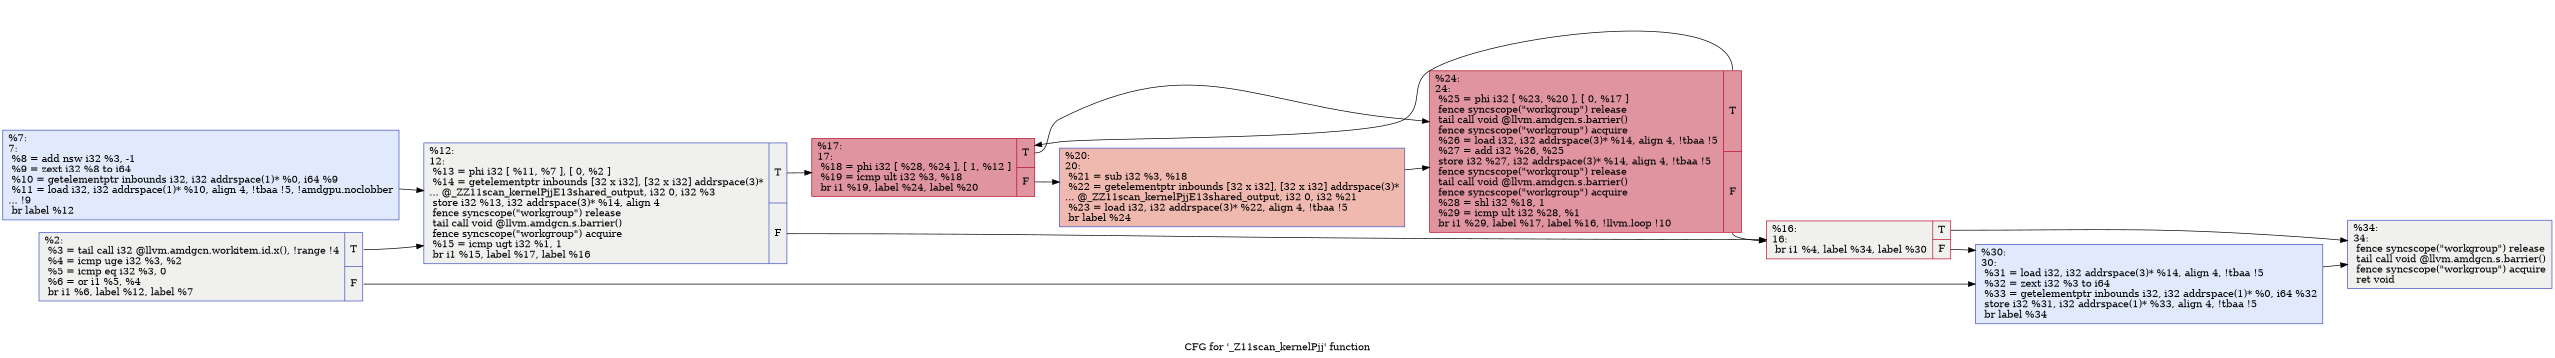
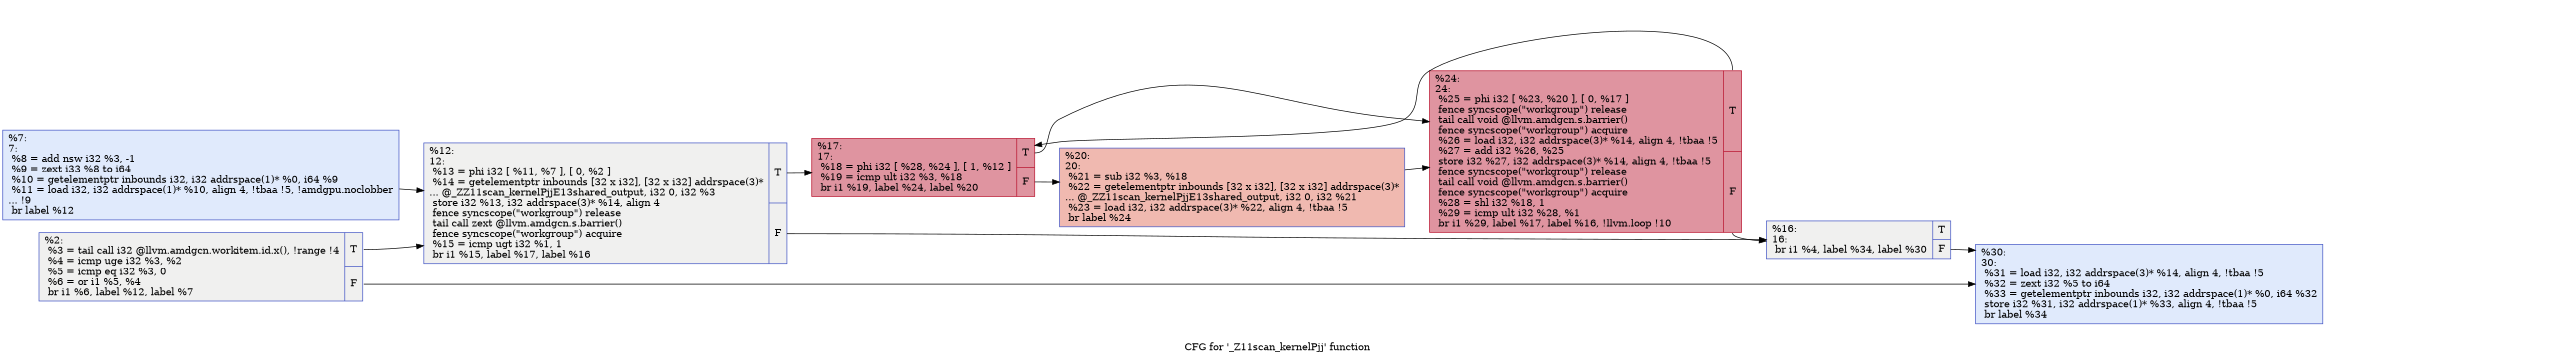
node "%7:": text "%9 = zext i32 %8 to i64" -> "%9 = zext i33 %8 to i64"
node "%12:": text "tail call void @llvm.amdgcn.s.barrier()" -> "tail call zext @llvm.amdgcn.s.barrier()"
node "%16:": color #b70d28ff -> #3d50c3ff
node "%34:": removed
node "%30:": text "%32 = zext i32 %3 to i64" -> "%32 = zext i32 %5 to i64"
